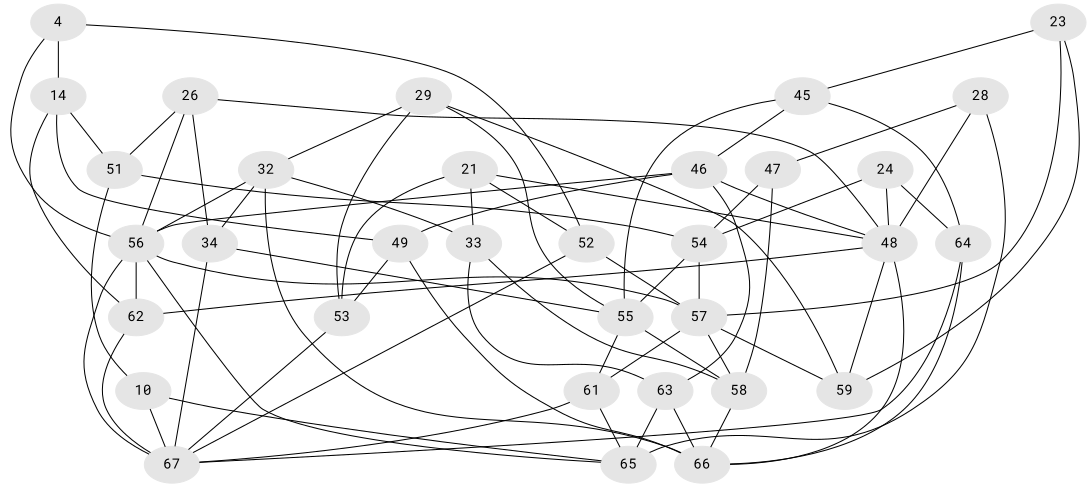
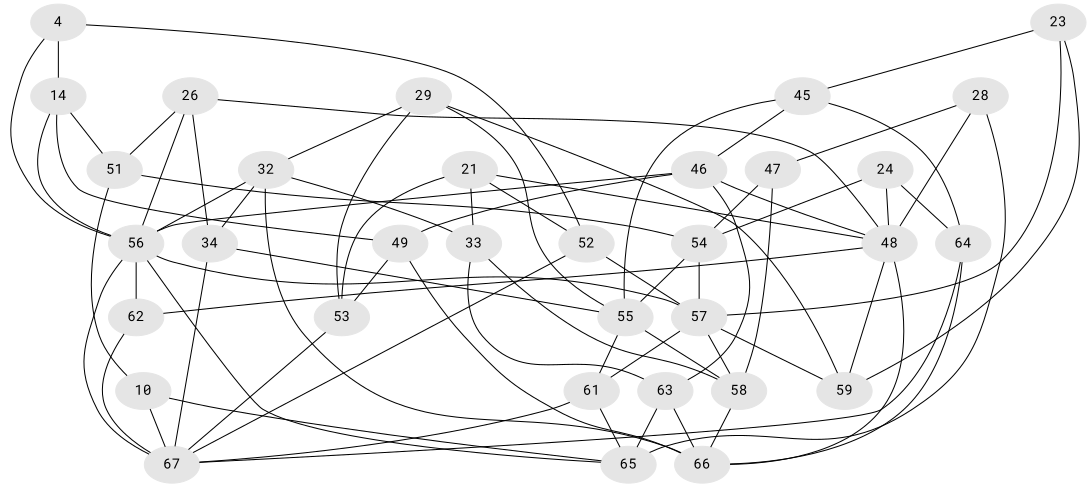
edge "14" -- "62": now "14" -- "56"
